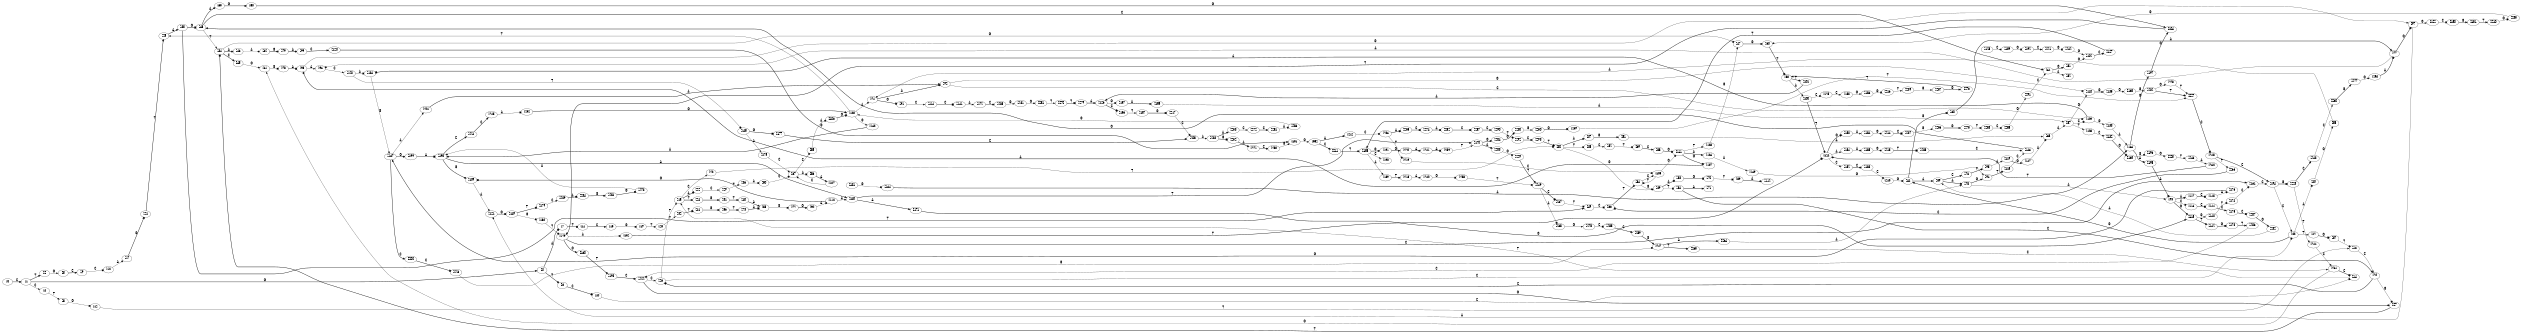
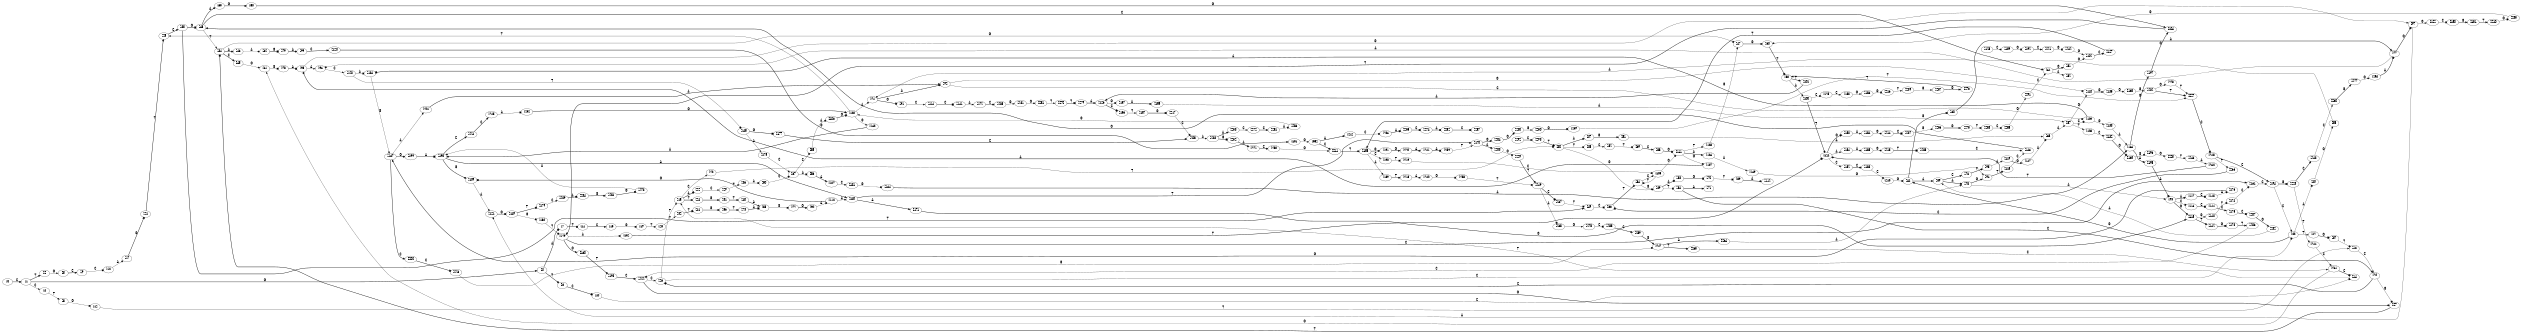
edge "S28" -> "S35": label "A" -> "C"
edge "S62" -> "S79": arrowhead diamond -> box
node "S290": removed
edge "S280" -> "S151": now "S280" -> "S211"
edge "S236" -> "S219": now "S190" -> "S219"
edge "S111" -> "S137": style bold -> solid
edge "S107" -> "S67": now "S107" -> "S131"
